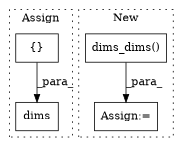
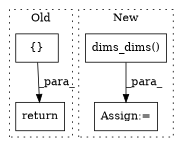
cluster "Assign": label "Assign" -> "Old"
node "dims": label "dims" -> "return"
